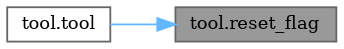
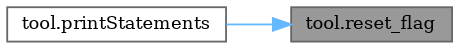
node "tool.tool": label "tool.tool" -> "tool.printStatements"
